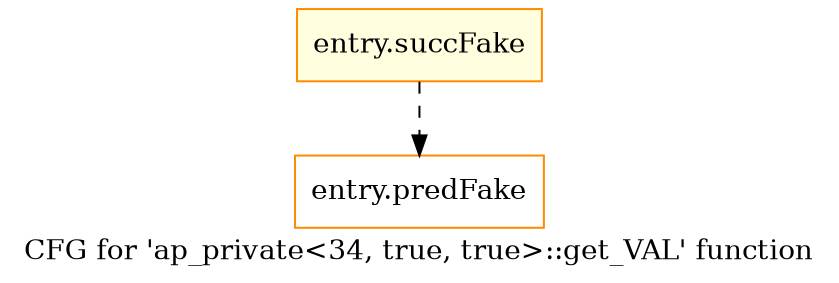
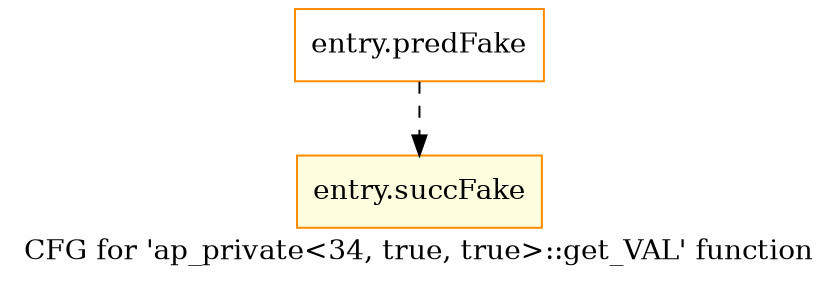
edge "entry.succFake" -> "entry.predFake": reversed
